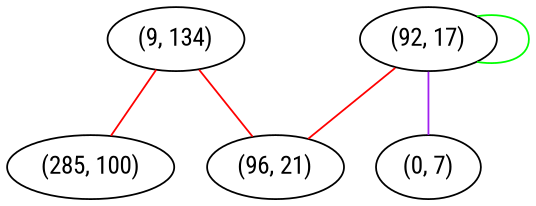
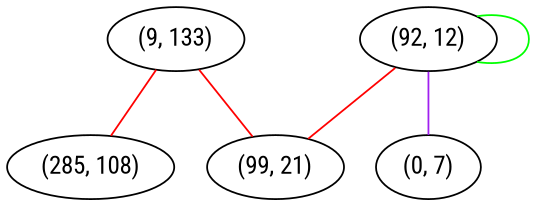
node "(9, 134)": label "(9, 134)" -> "(9, 133)"
node "(92, 17)": label "(92, 17)" -> "(92, 12)"
node "(285, 100)": label "(285, 100)" -> "(285, 108)"
node "(96, 21)": label "(96, 21)" -> "(99, 21)"
